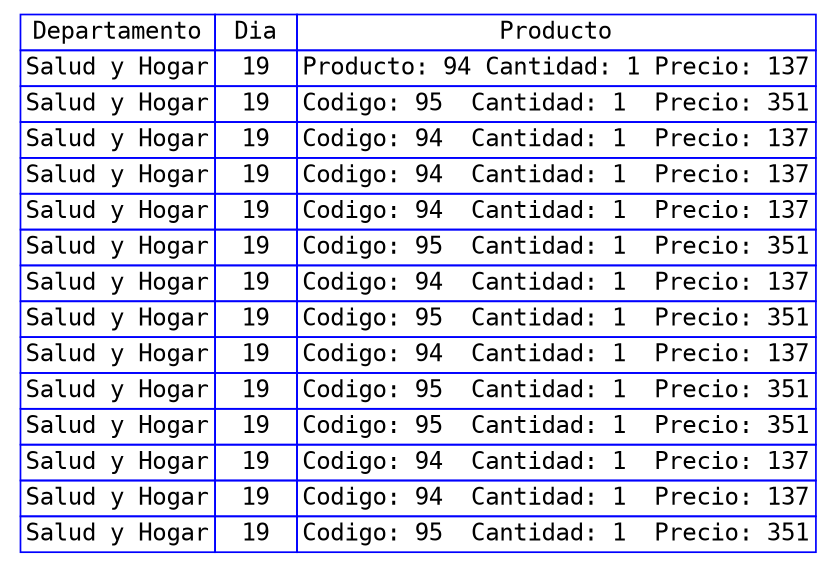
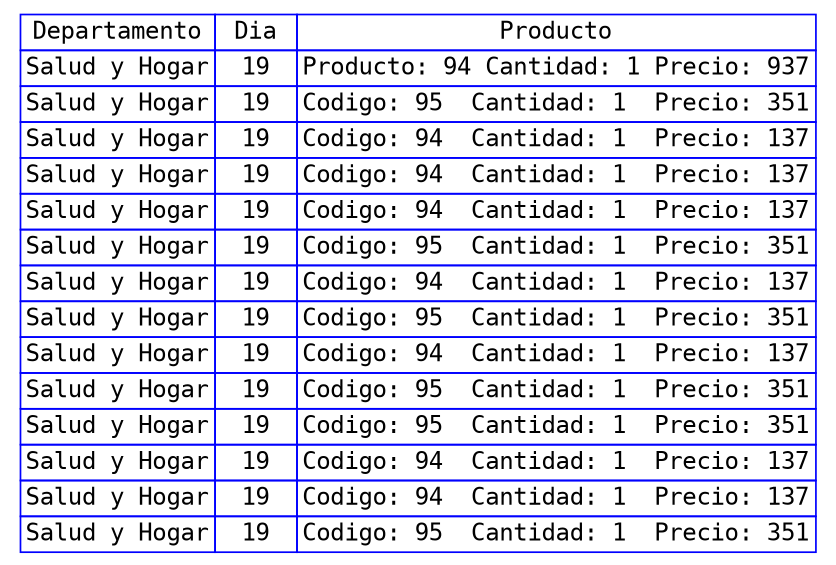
node "Departamento": text "Producto: 94 Cantidad: 1 Precio: 137" -> "Producto: 94 Cantidad: 1 Precio: 937"
